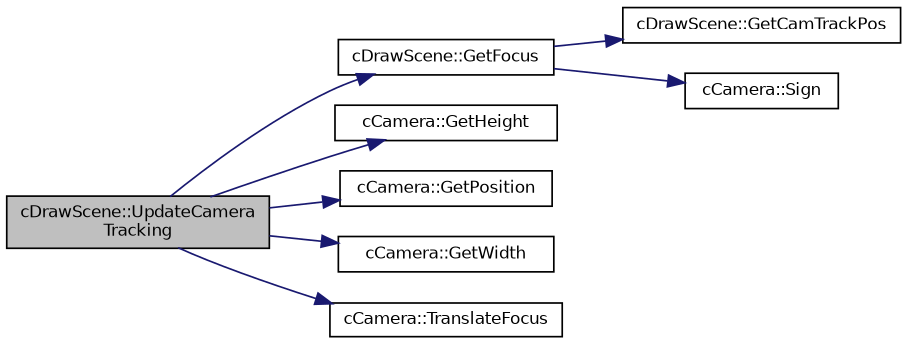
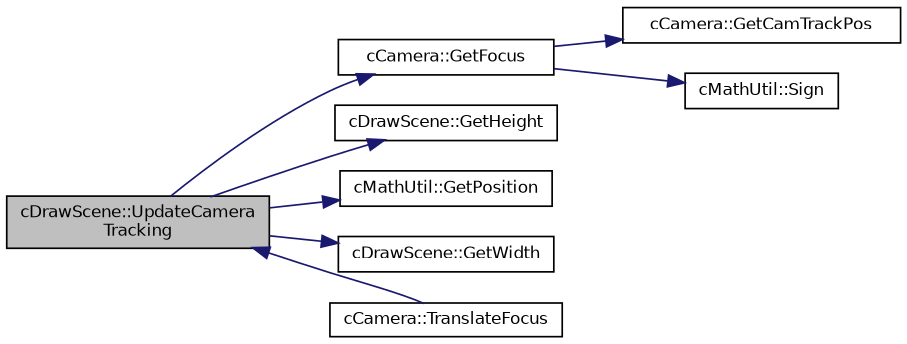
node "cDrawScene::GetCamTrackPos": label "cDrawScene::GetCamTrackPos" -> "cCamera::GetCamTrackPos"
node "cDrawScene::GetFocus": label "cDrawScene::GetFocus" -> "cCamera::GetFocus"
node "cCamera::Sign": label "cCamera::Sign" -> "cMathUtil::Sign"
node "cCamera::GetHeight": label "cCamera::GetHeight" -> "cDrawScene::GetHeight"
node "cCamera::GetPosition": label "cCamera::GetPosition" -> "cMathUtil::GetPosition"
node "cCamera::GetWidth": label "cCamera::GetWidth" -> "cDrawScene::GetWidth"
edge "cDrawScene::UpdateCamera Tracking" -> "cCamera::TranslateFocus": reversed
